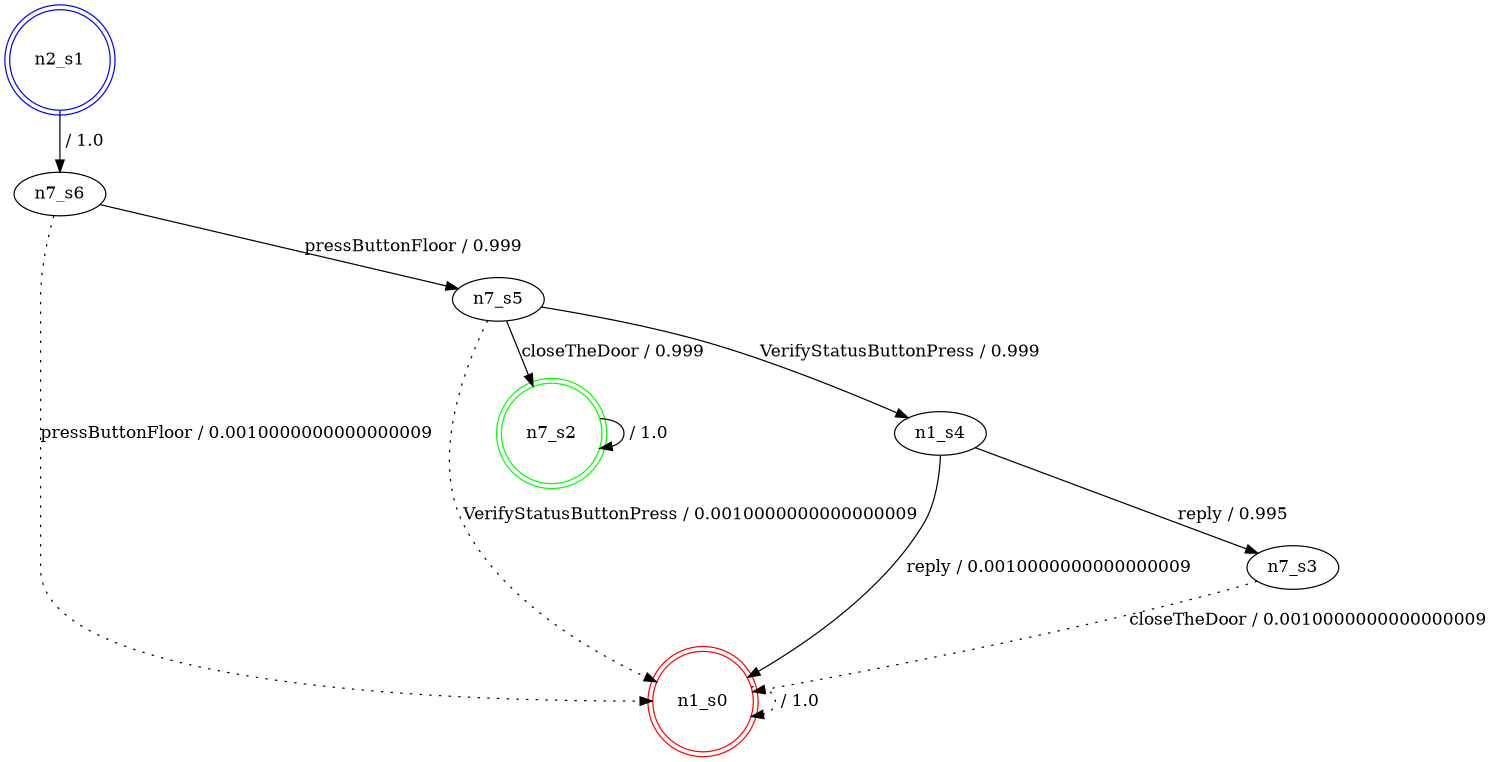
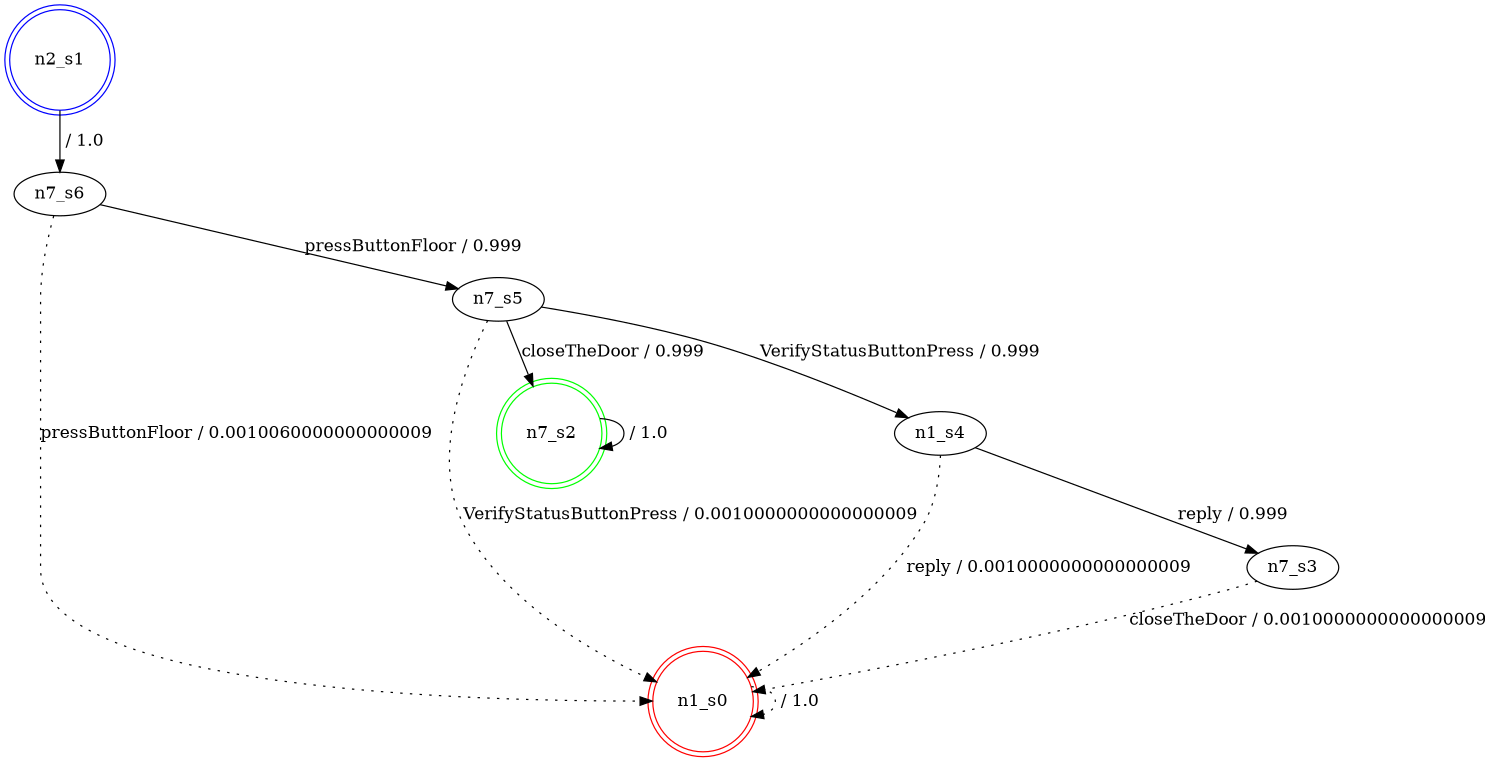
edge "n7_s6" -> "n1_s0": label "pressButtonFloor / 0.0010000000000000009" -> "pressButtonFloor / 0.0010060000000000009"
edge "n1_s4" -> "n7_s3": label "reply / 0.995" -> "reply / 0.999"
edge "n1_s4" -> "n1_s0": style solid -> dotted
